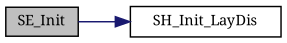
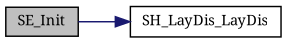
node "SH_Init_LayDis": label "SH_Init_LayDis" -> "SH_LayDis_LayDis"
